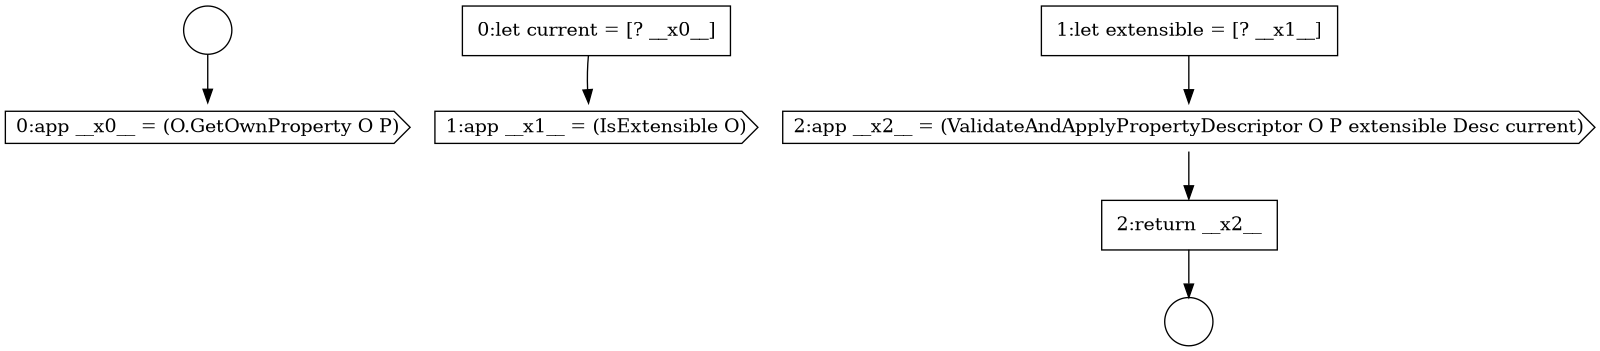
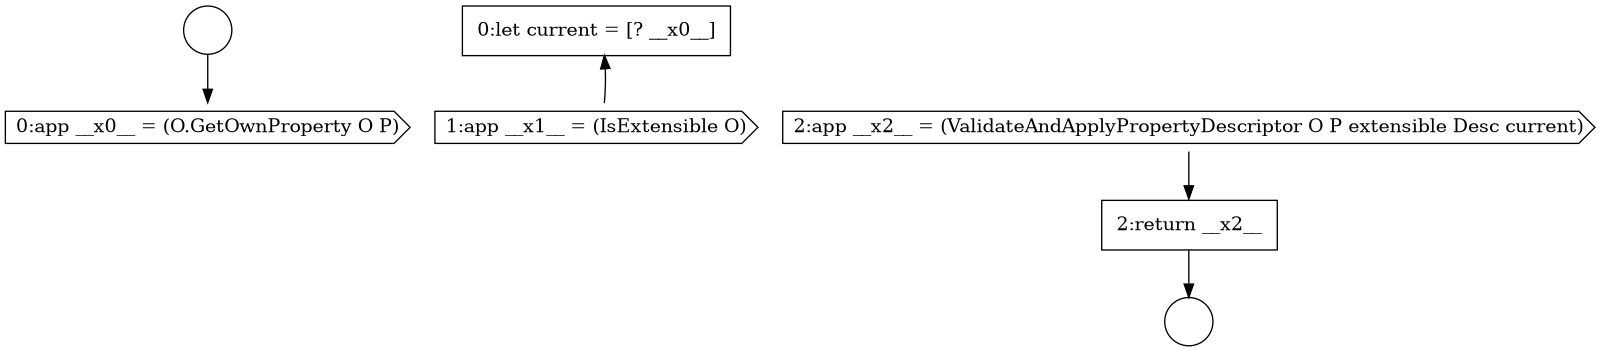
node "1:let extensible = [? __x1__]": removed
edge "0:let current = [? __x0__]" -> "1:app __x1__ = (IsExtensible O)": reversed
